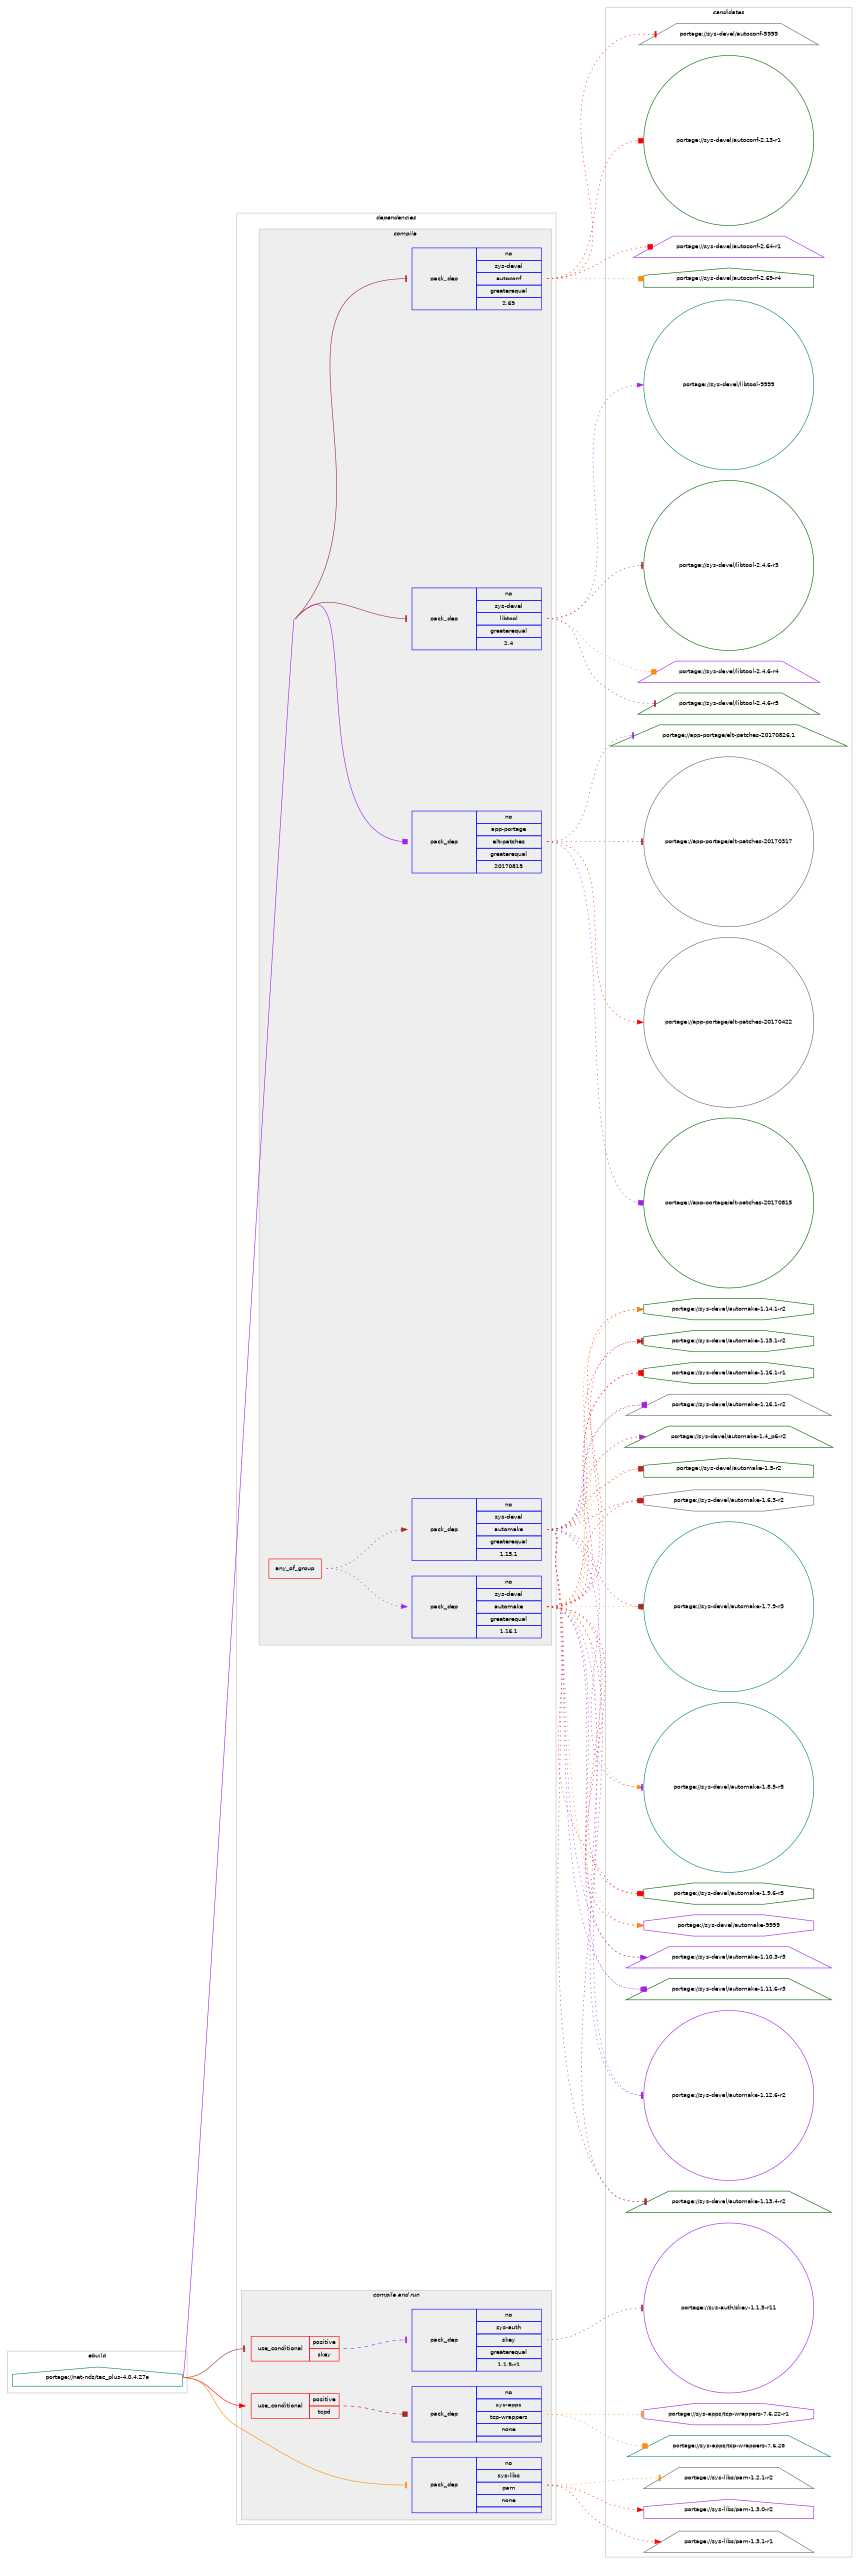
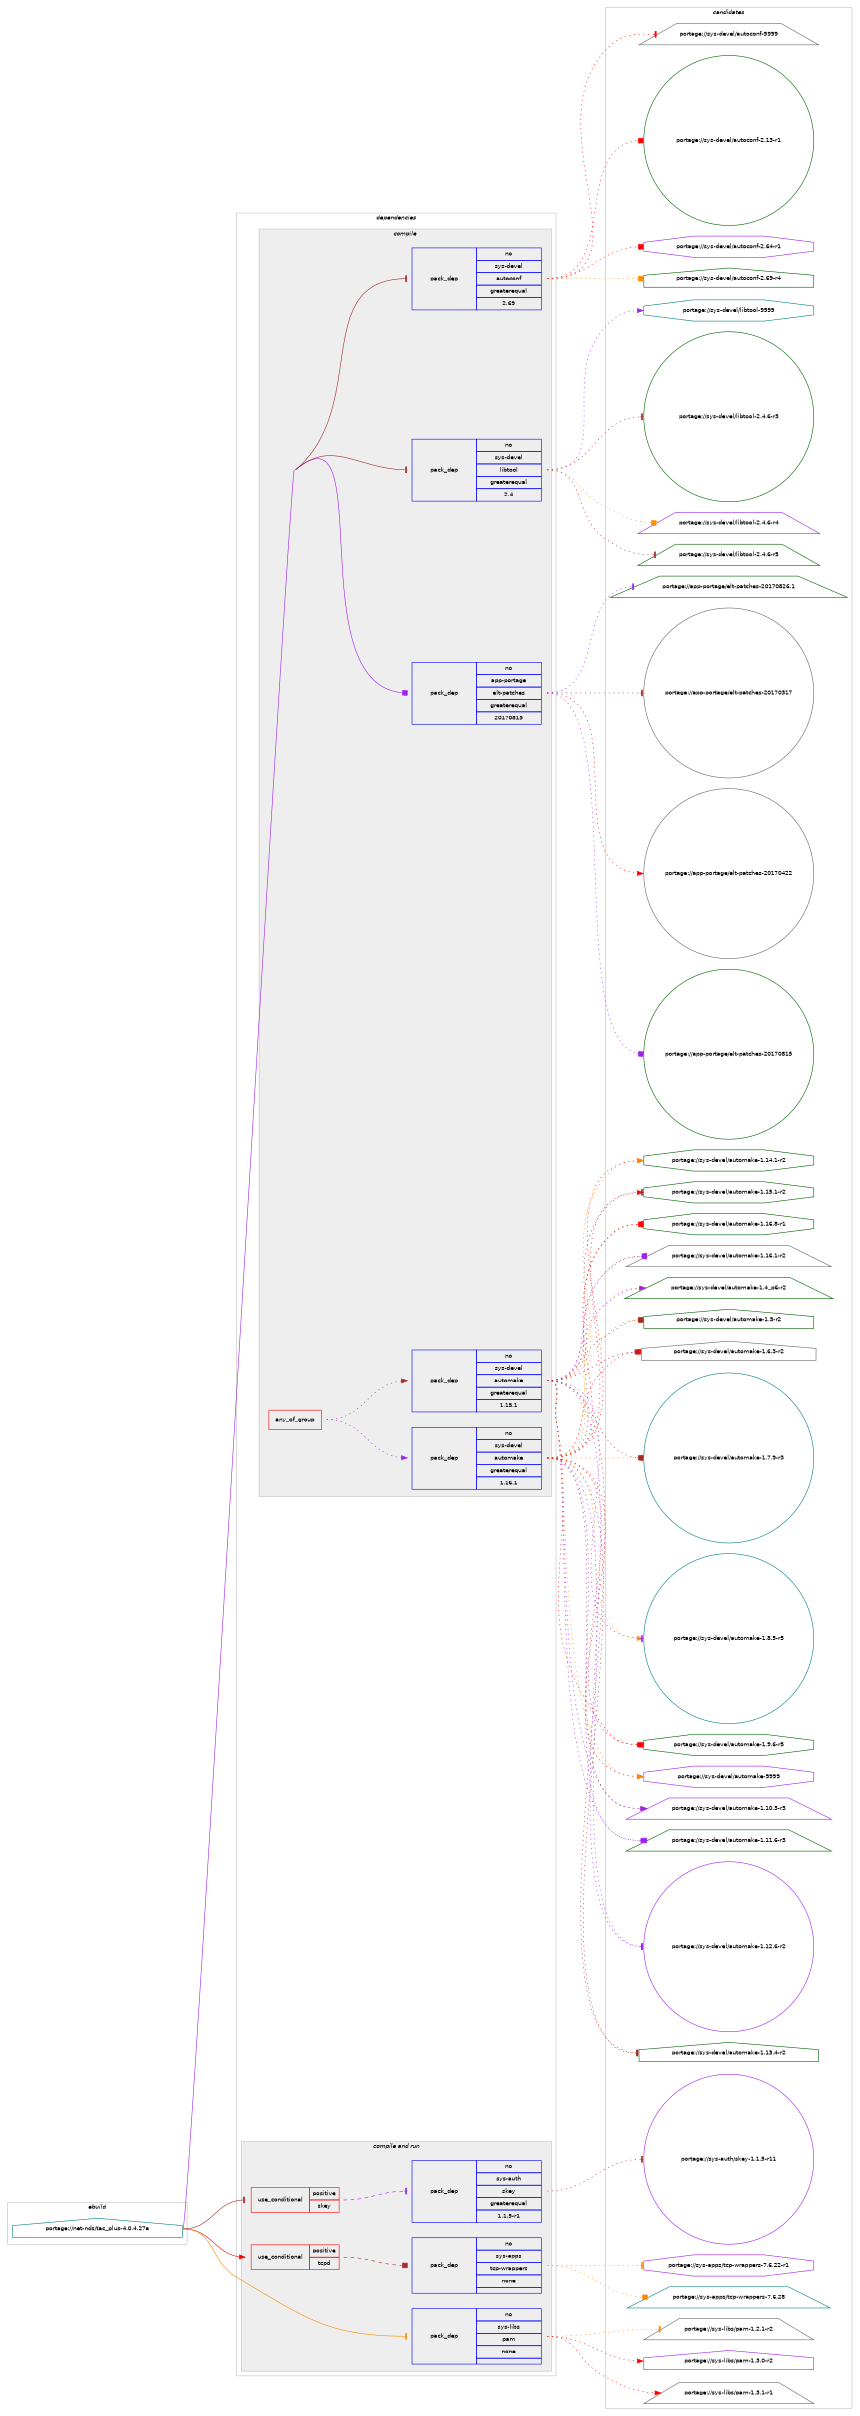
node "portage://sys-devel/autoconf-2.64-r1": shape trapezium -> octagon
node "portage://sys-devel/libtool-9999": shape circle -> octagon
node "portage://sys-devel/automake-1.16.1-r1": label "portage://sys-devel/automake-1.16.1-r1" -> "portage://sys-devel/automake-1.16.8-r1"
node "portage://sys-devel/automake-1.6.3-r2": shape octagon -> house
node "portage://sys-devel/automake-1.13.4-r2": shape trapezium -> house
